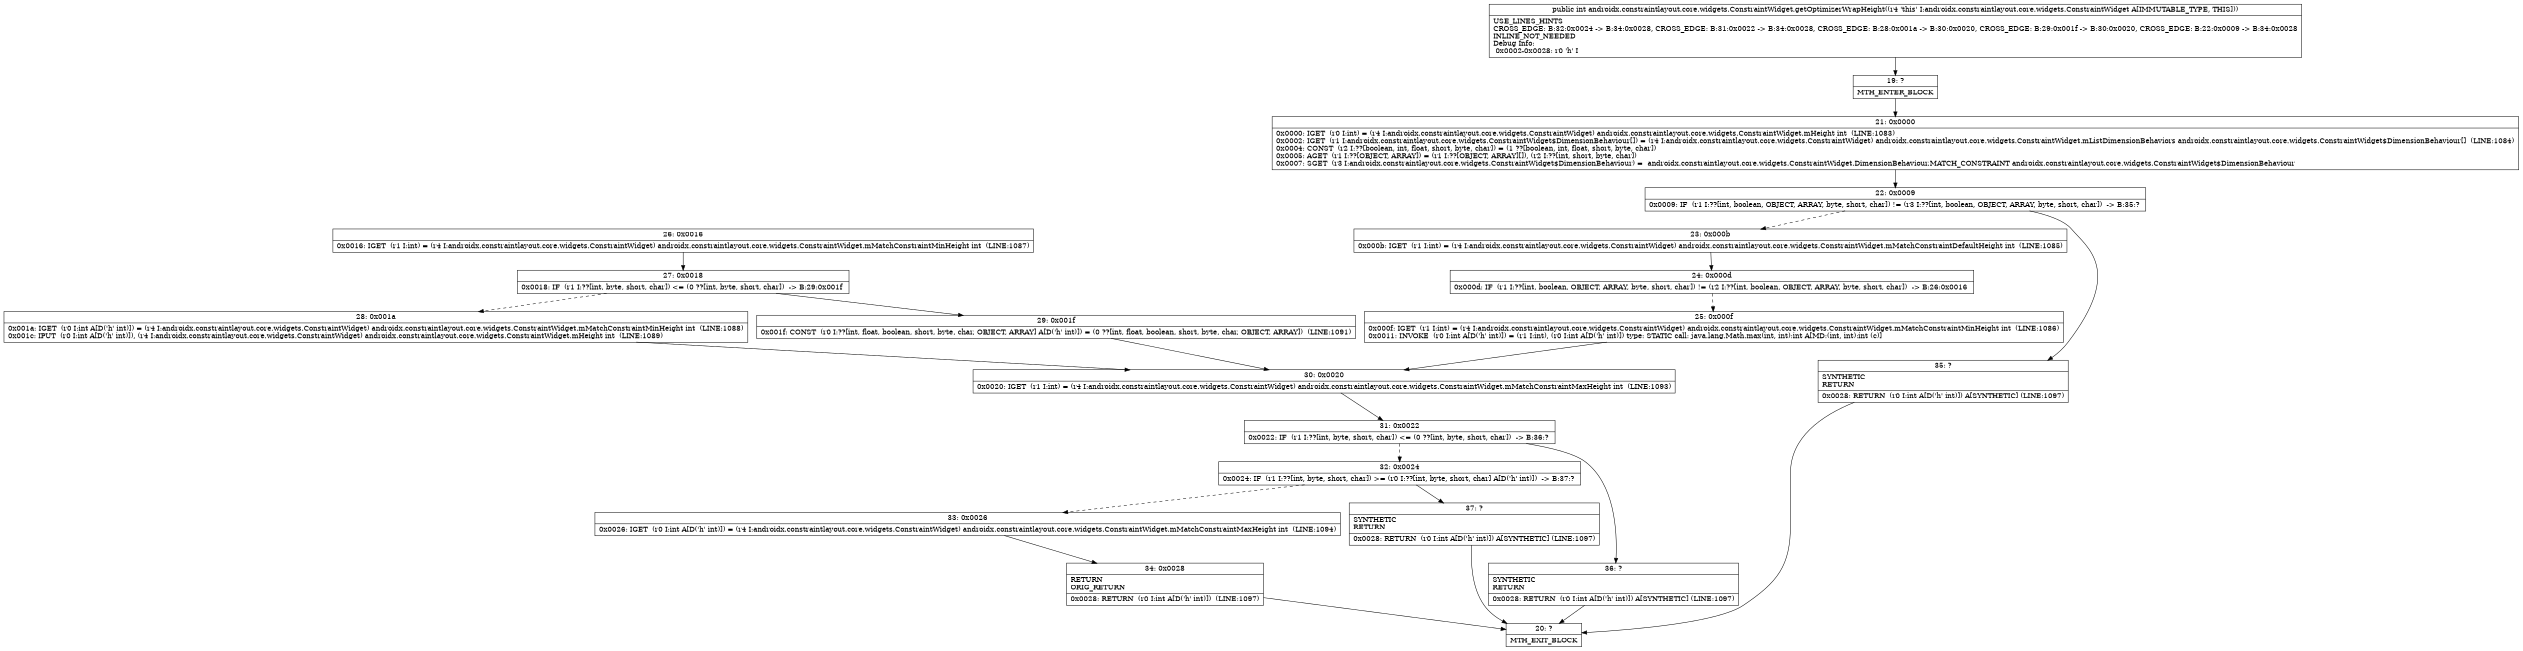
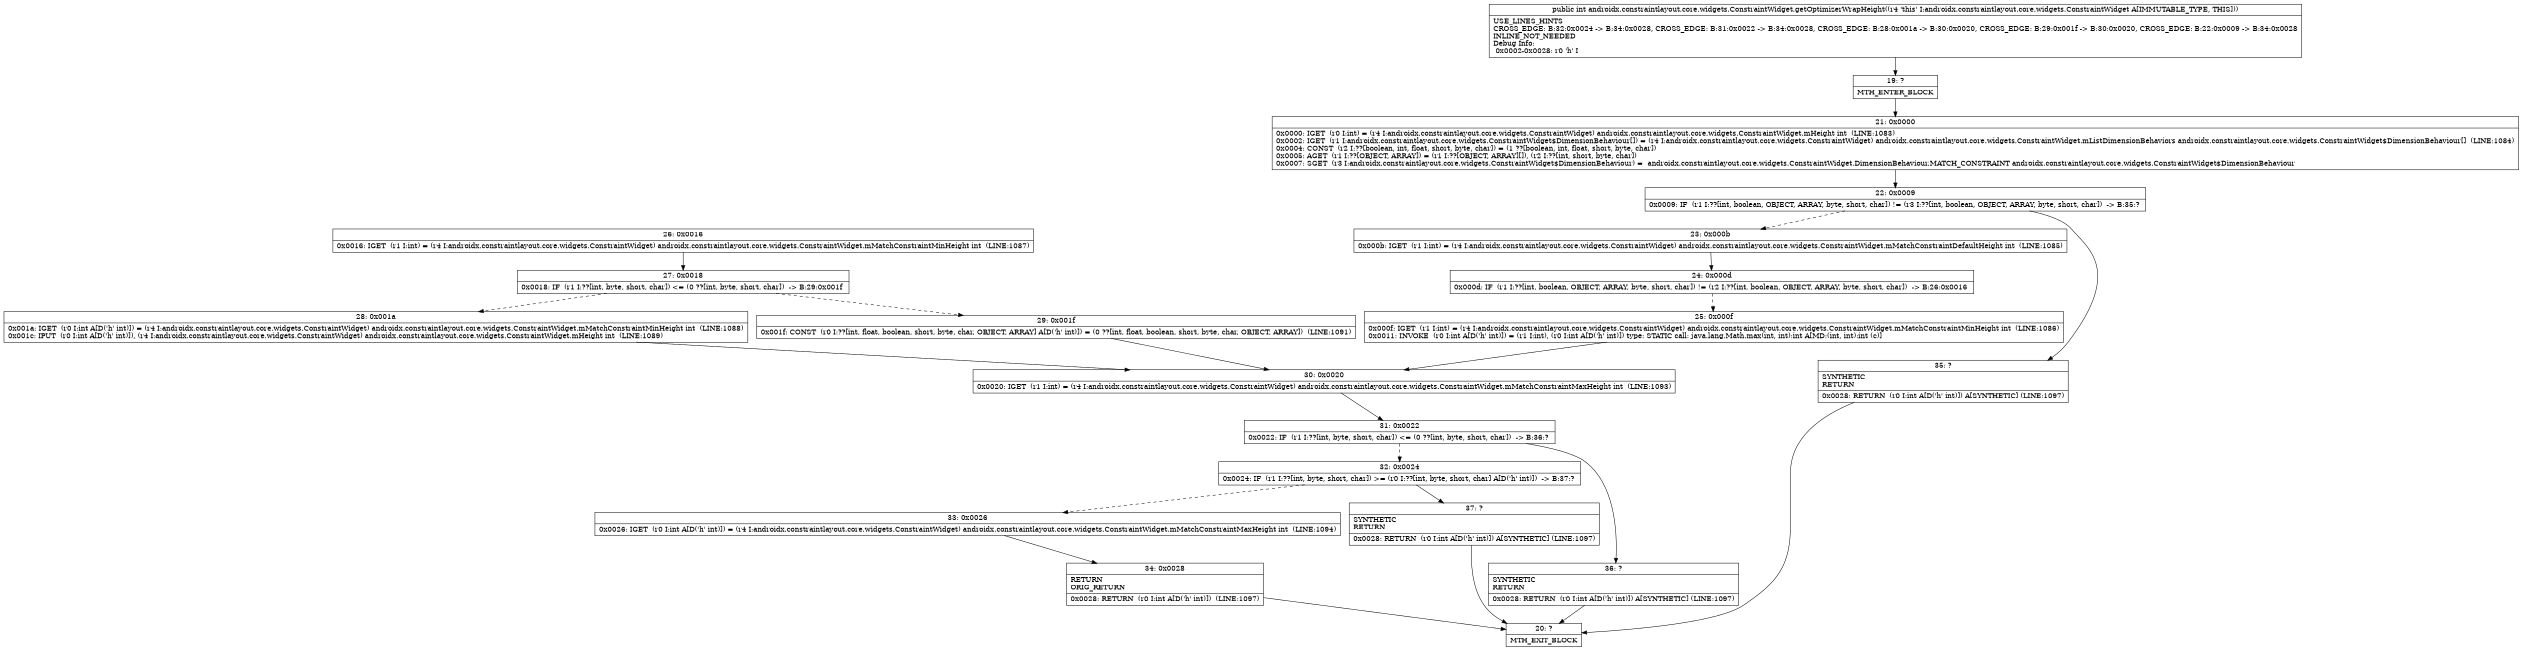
edge "27: 0x0018" -> "29: 0x001f": style solid -> dashed
